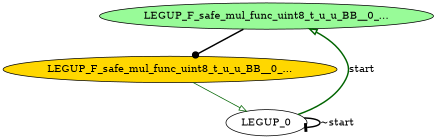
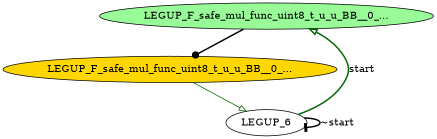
node "LEGUP_0": label "LEGUP_0" -> "LEGUP_6"
